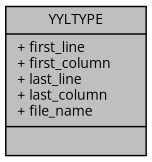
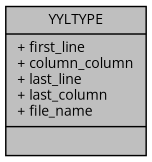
node "YYLTYPE": text "+ first_column" -> "+ column_column"
